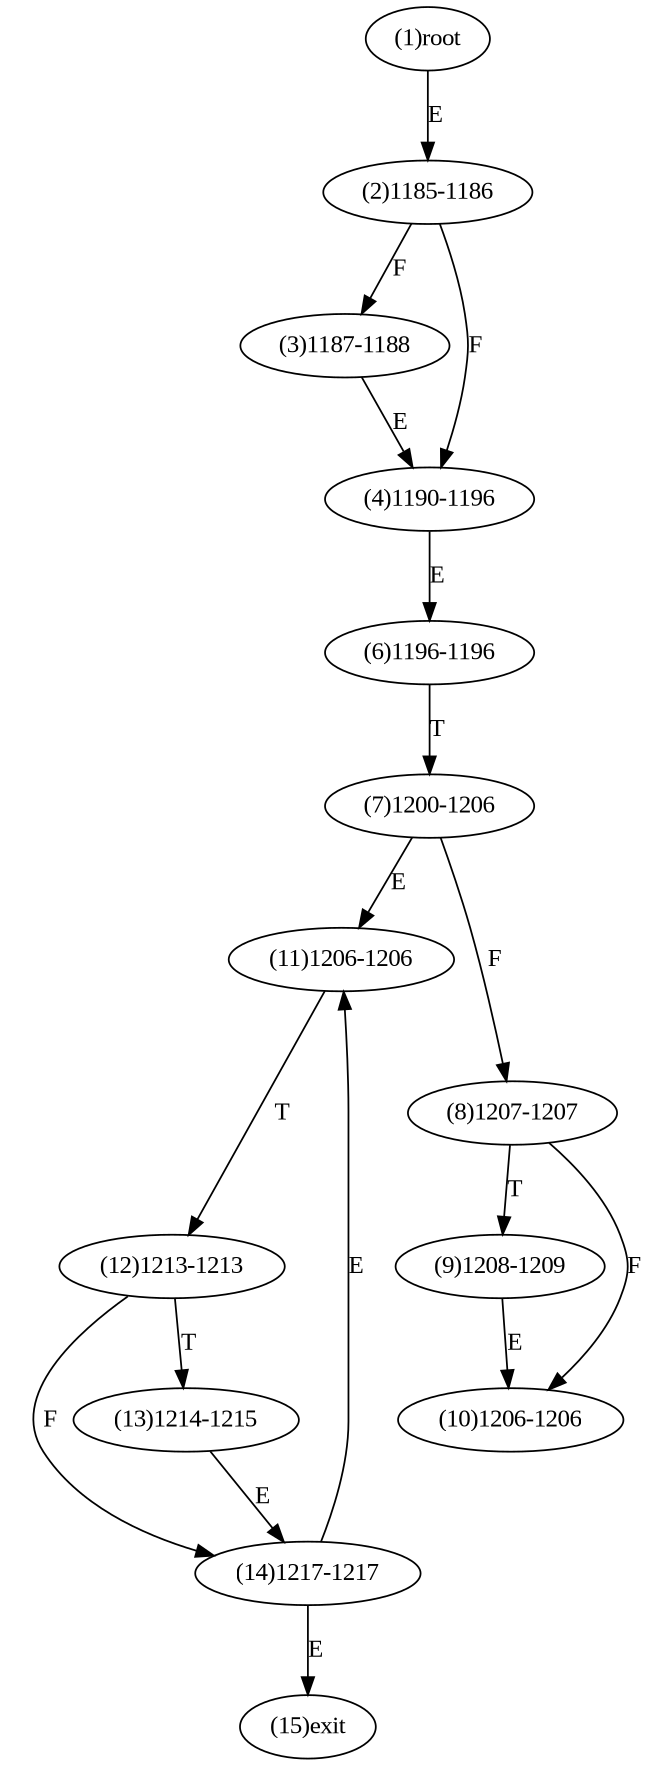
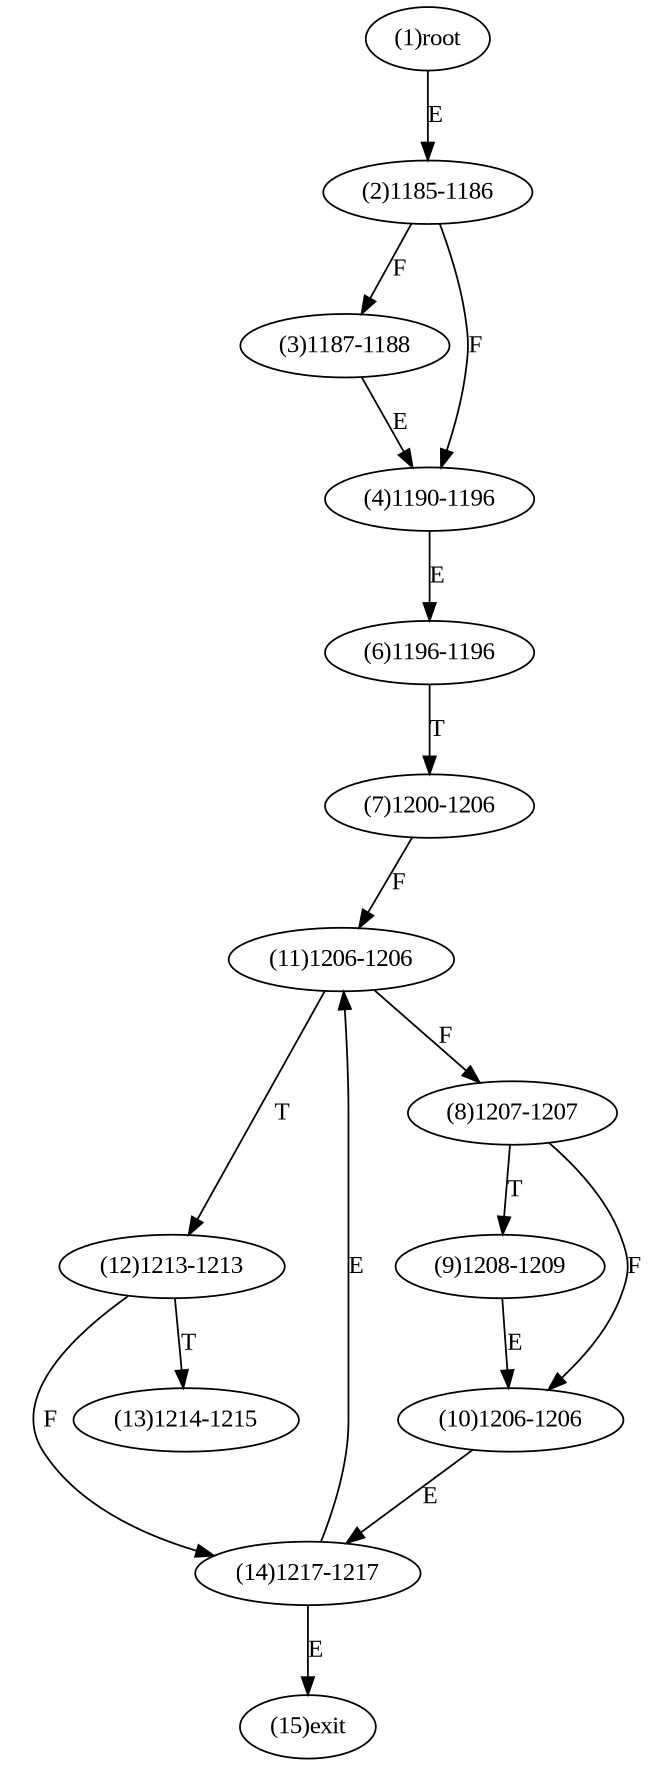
edge "(7)1200-1206" -> "(11)1206-1206": label "E" -> "F"
edge "(7)1200-1206" -> "(8)1207-1207": now "(11)1206-1206" -> "(8)1207-1207"
edge "(13)1214-1215" -> "(14)1217-1217": now "(10)1206-1206" -> "(14)1217-1217"
